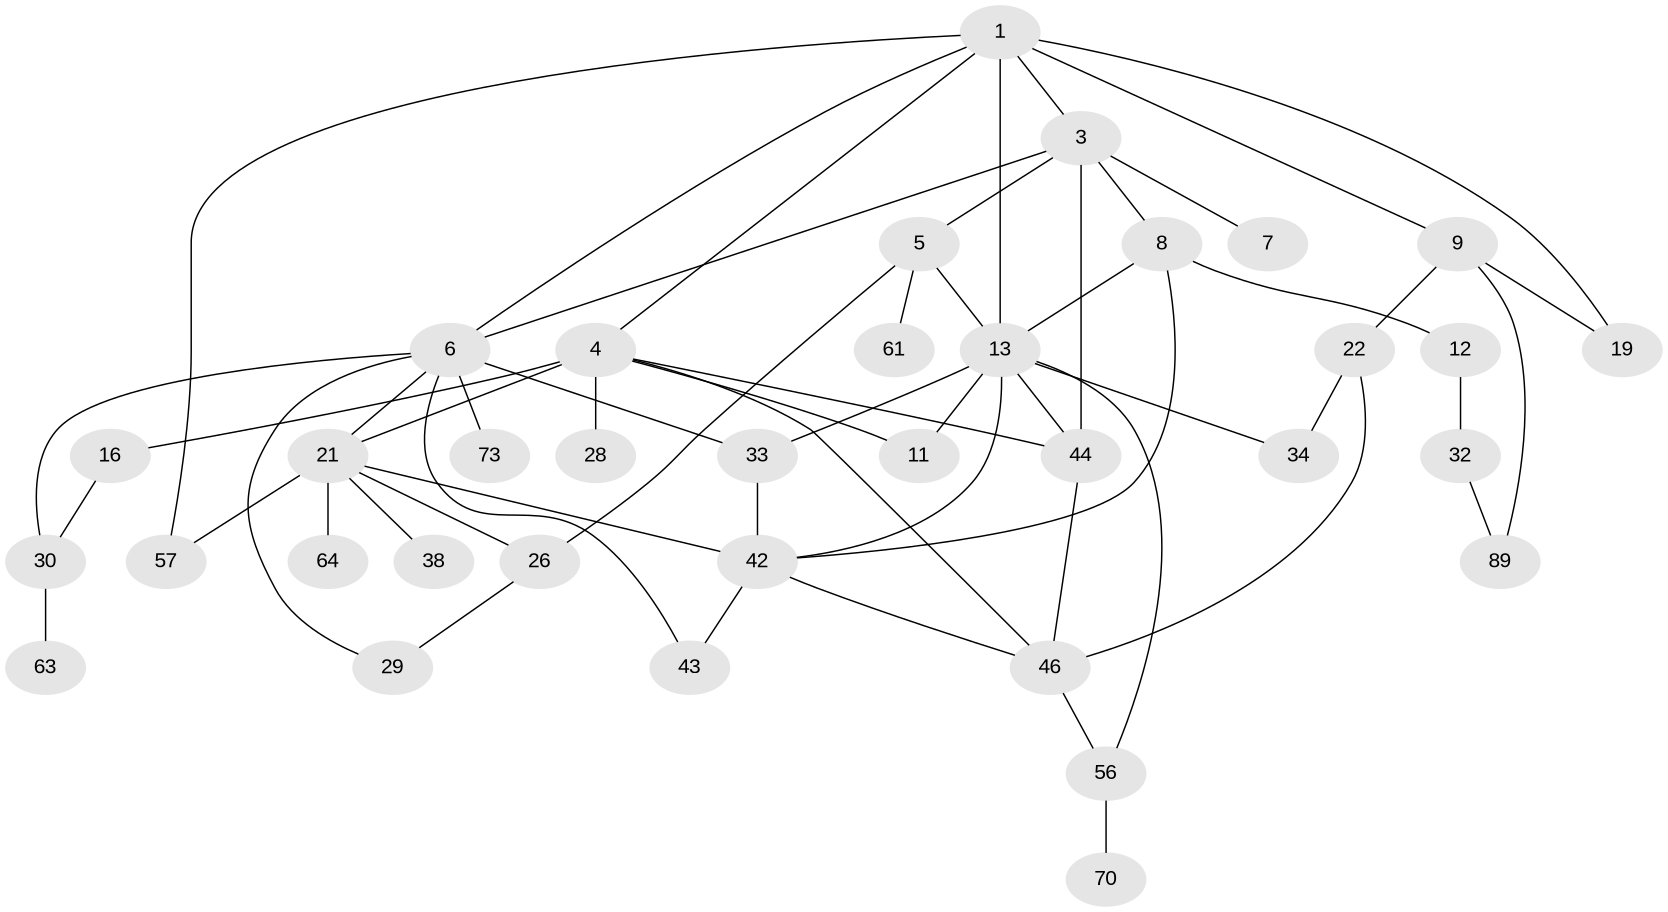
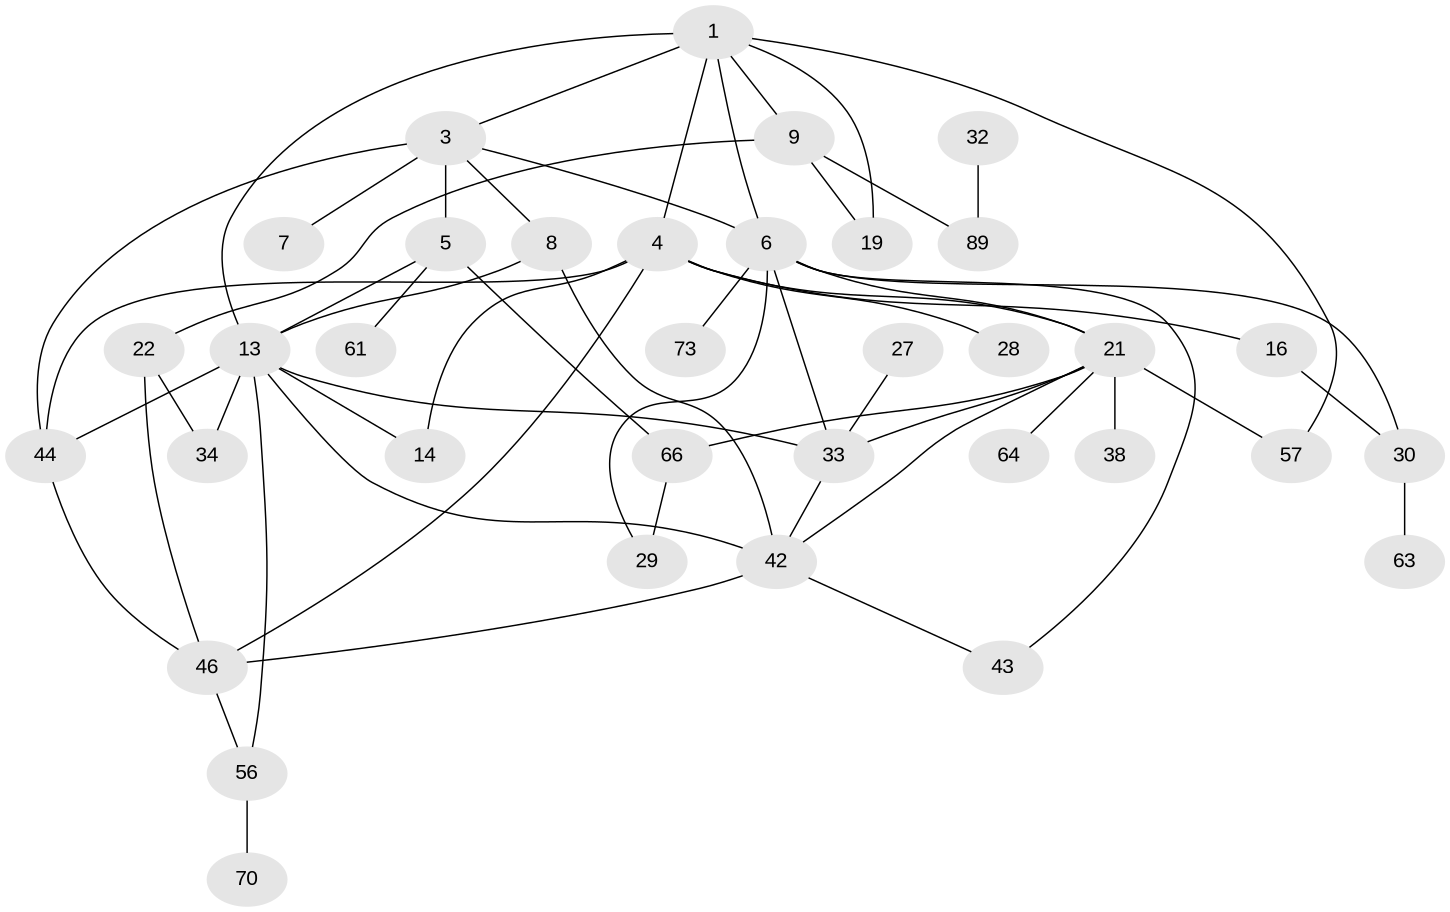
node "27": added
node "12": removed
edge "21" -- "33": added
node "11": label "11" -> "14"
node "26": label "26" -> "66"
